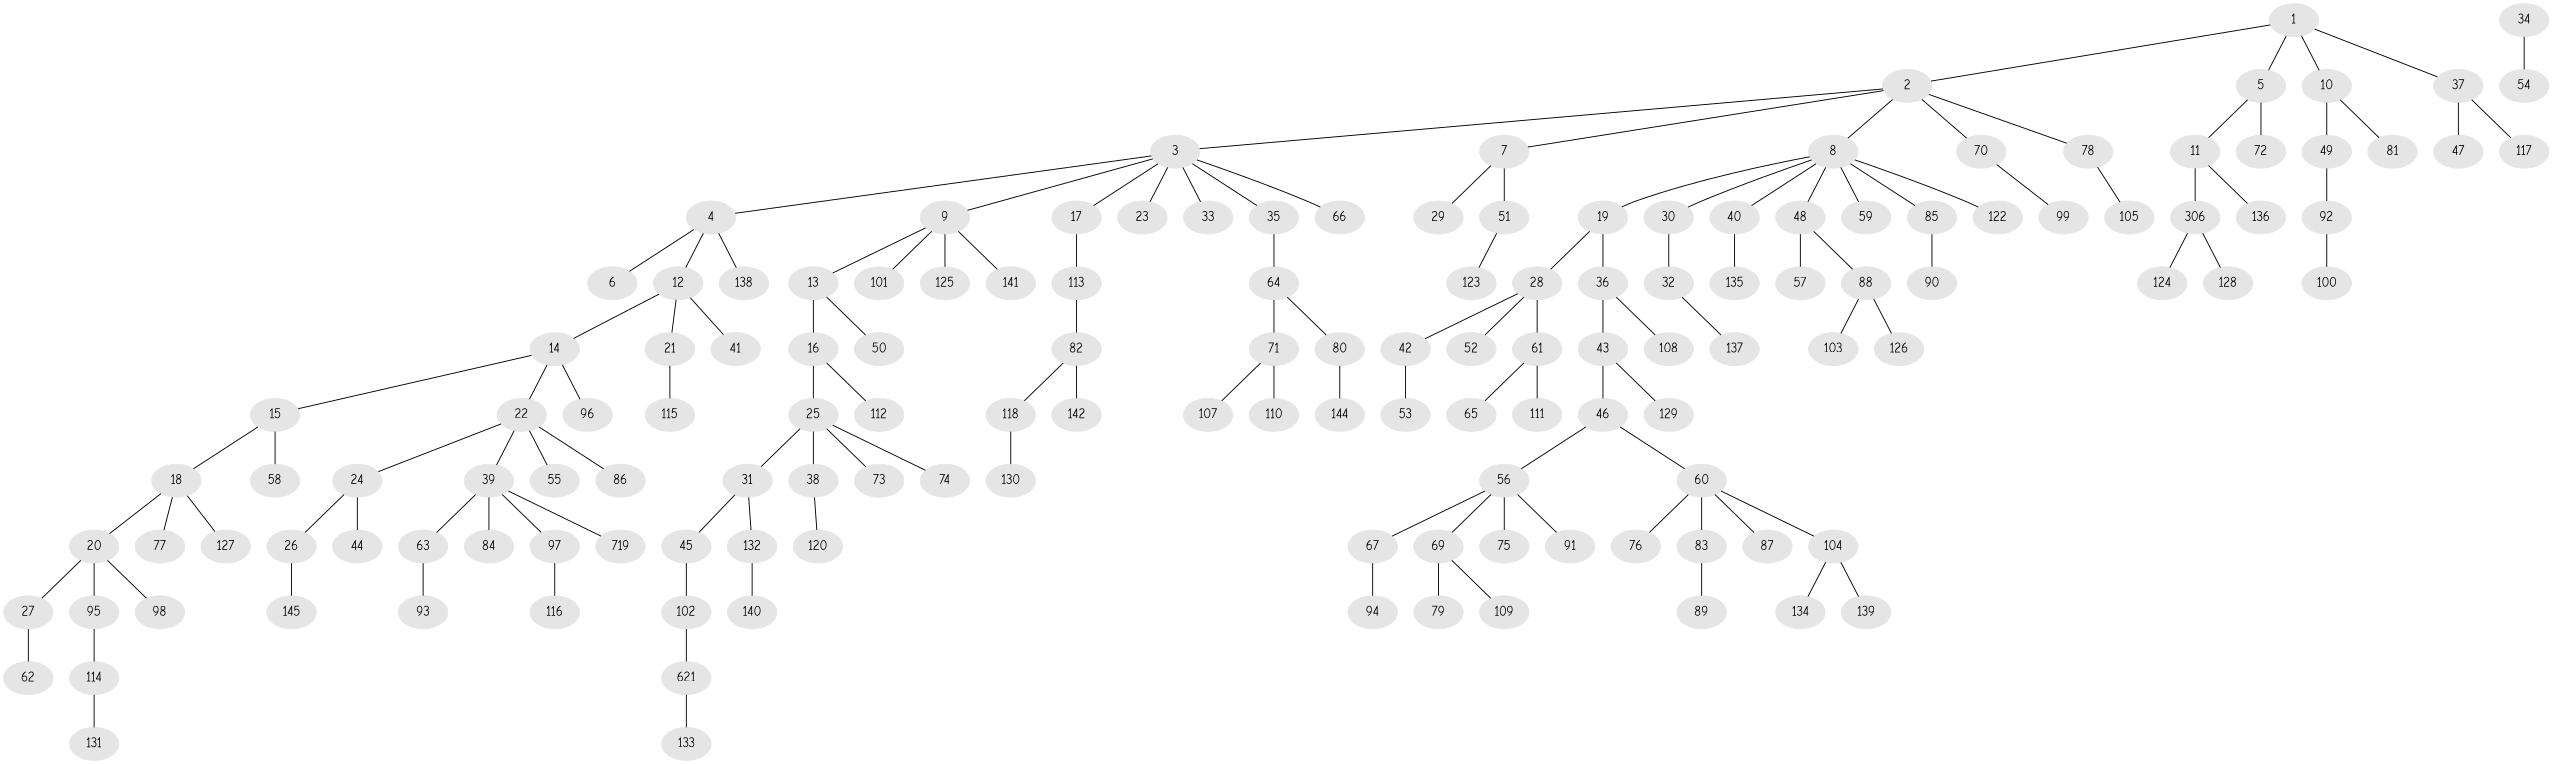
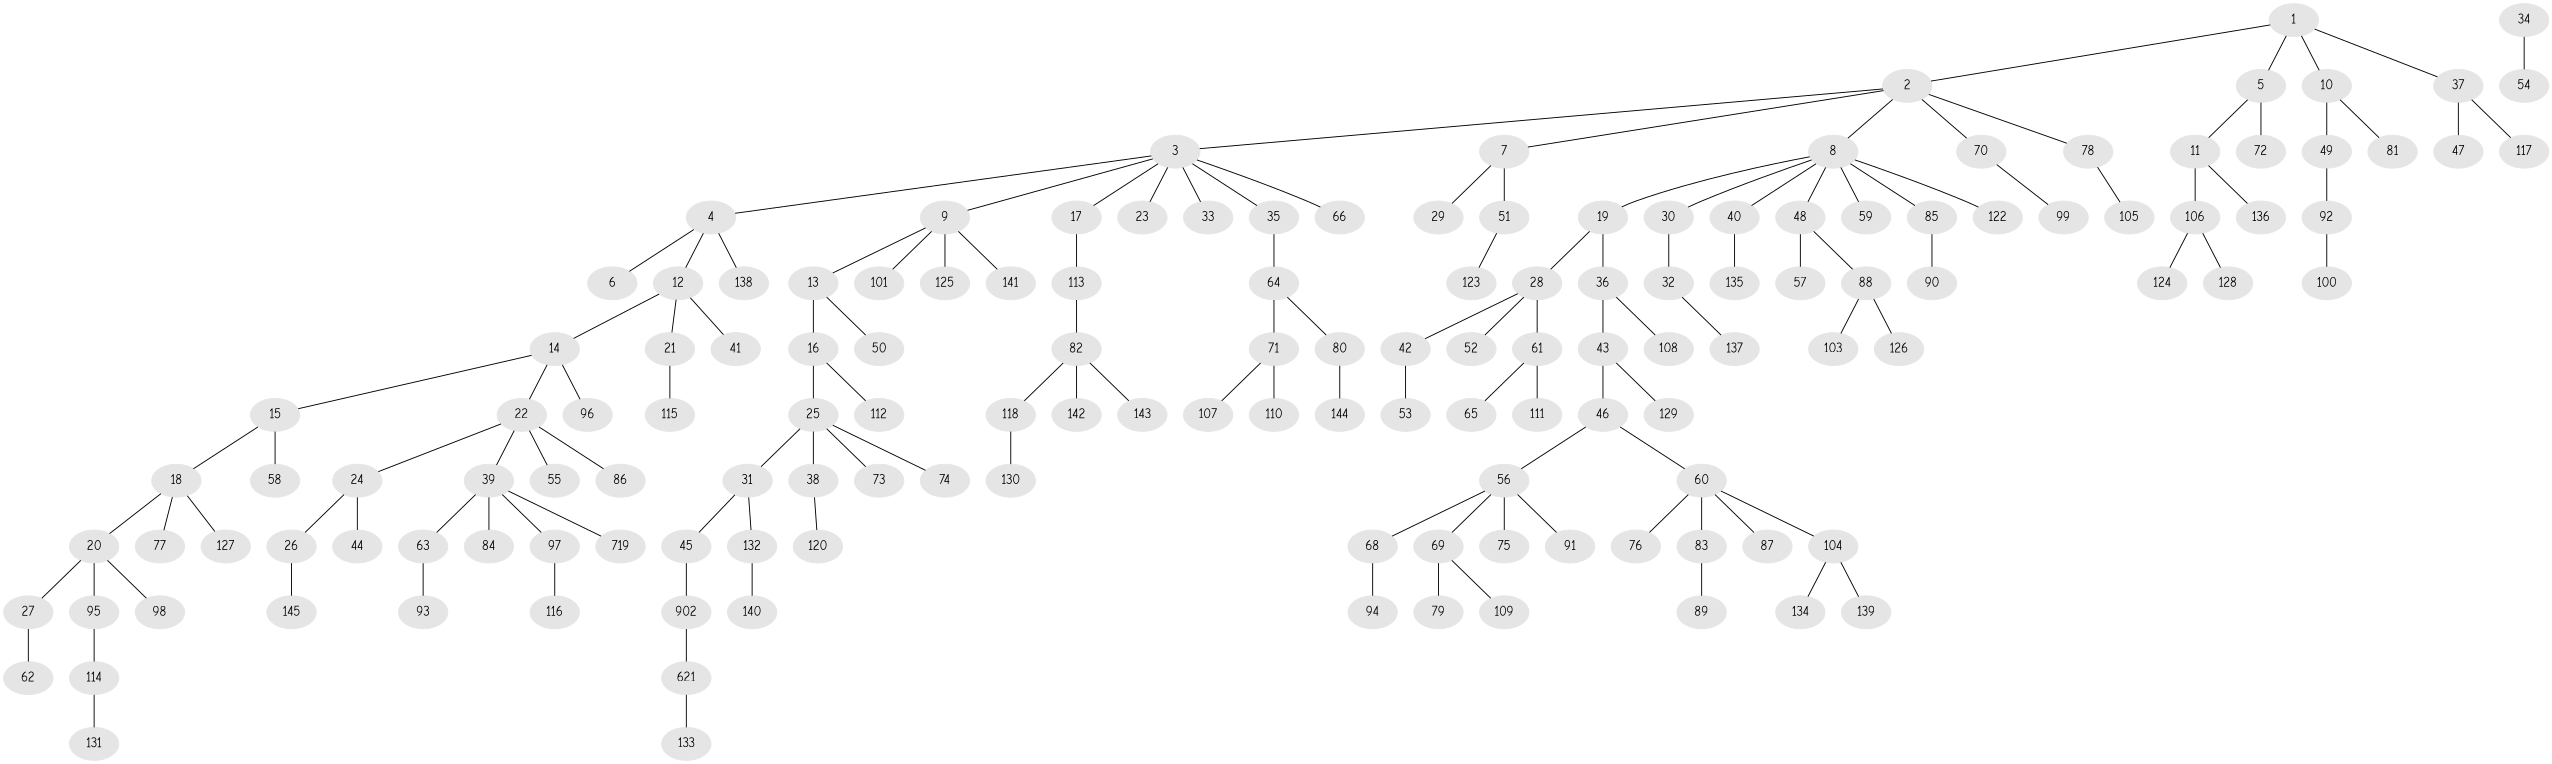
node "306": label "306" -> "106"
node "143": added
node "67": label "67" -> "68"
node "102": label "102" -> "902"
